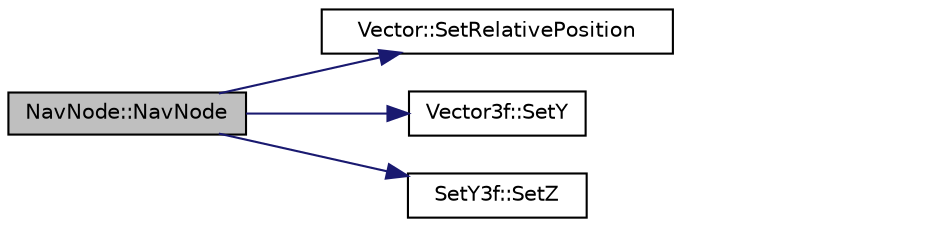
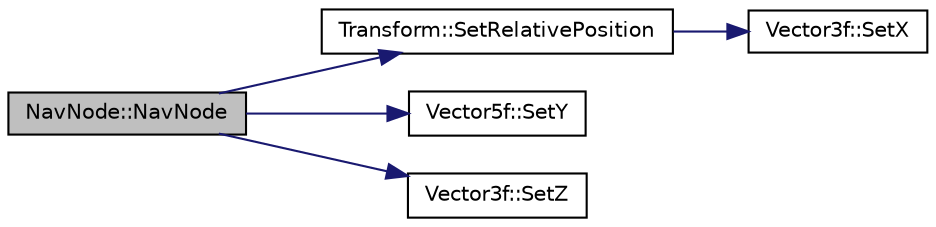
node "Vector::SetRelativePosition": label "Vector::SetRelativePosition" -> "Transform::SetRelativePosition"
node "Vector3f::SetX": added
node "Vector3f::SetY": label "Vector3f::SetY" -> "Vector5f::SetY"
node "SetY3f::SetZ": label "SetY3f::SetZ" -> "Vector3f::SetZ"
